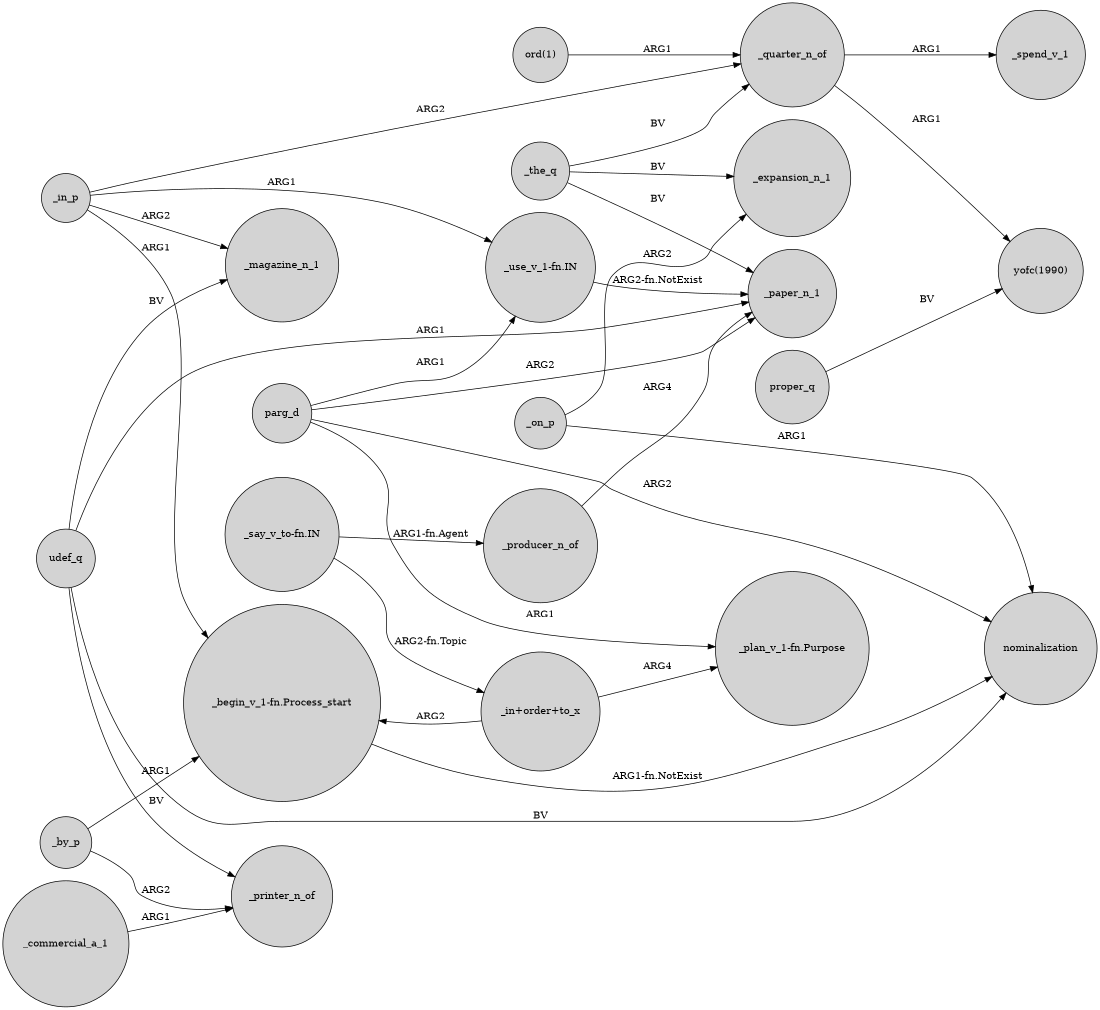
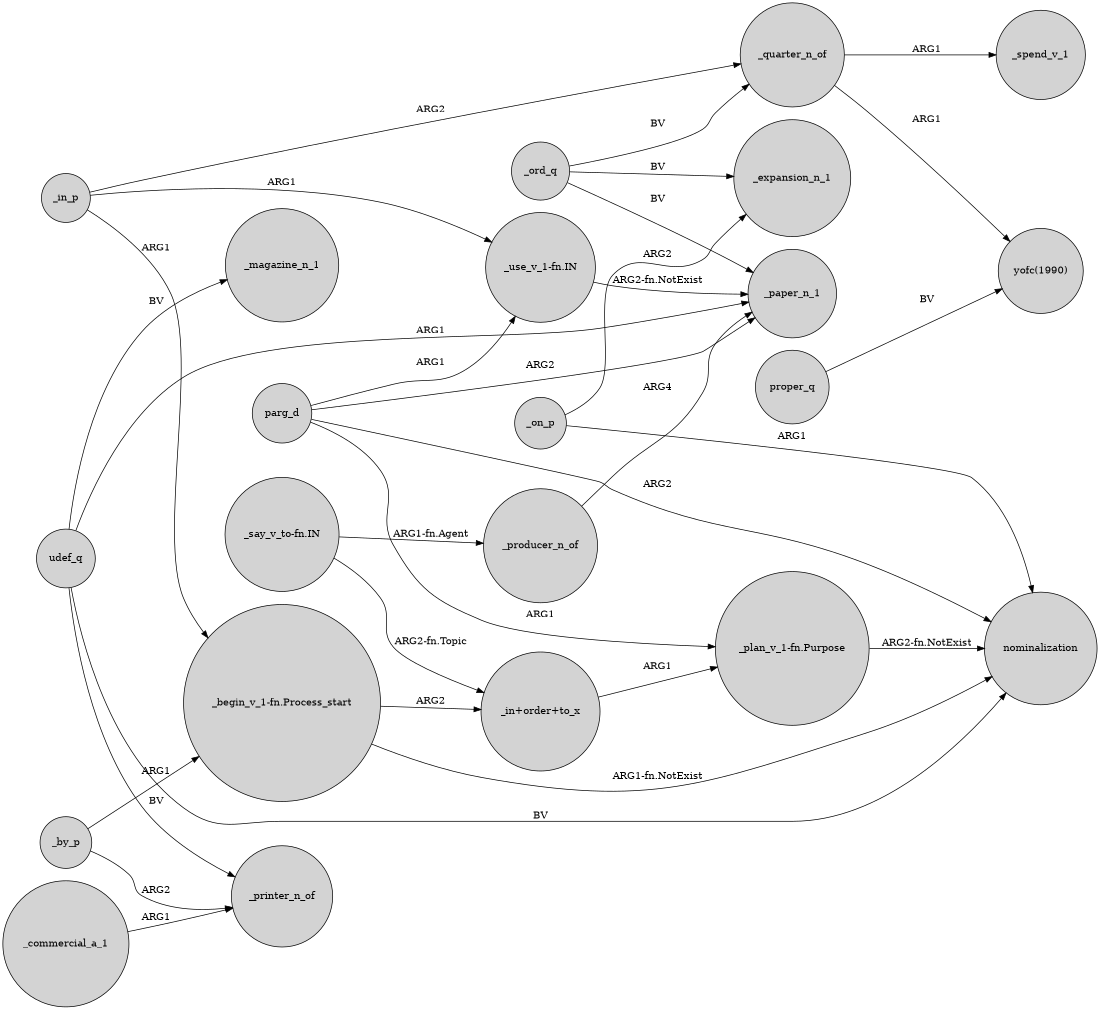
node "ord(1)": removed
node "_the_q": label "_the_q" -> "_ord_q"
edge "_in_p" -> "_magazine_n_1": removed, label "ARG2"
edge "_plan_v_1-fn.Purpose" -> "nominalization": added, label "ARG2-fn.NotExist"
edge "_in+order+to_x" -> "_plan_v_1-fn.Purpose": label "ARG4" -> "ARG1"
edge "_in+order+to_x" -> "_begin_v_1-fn.Process_start": reversed
